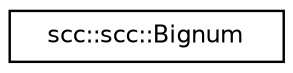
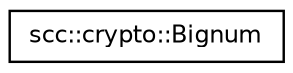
node "scc::scc::Bignum": label "scc::scc::Bignum" -> "scc::crypto::Bignum"
